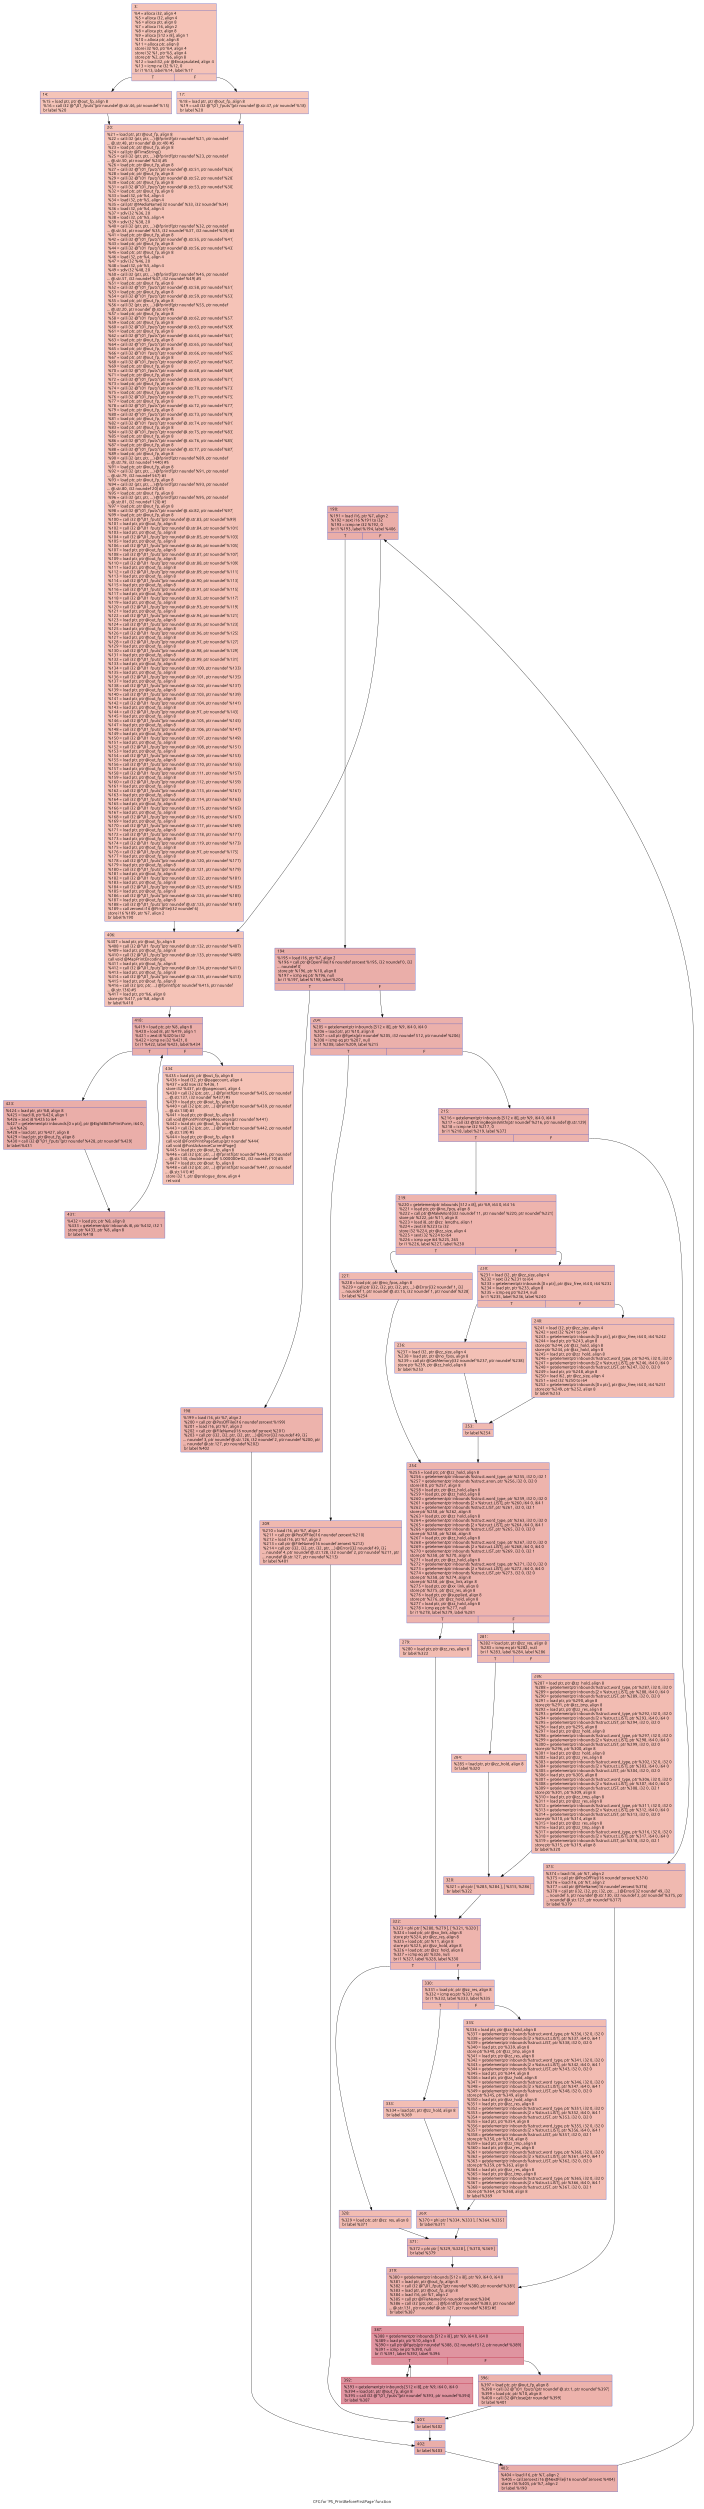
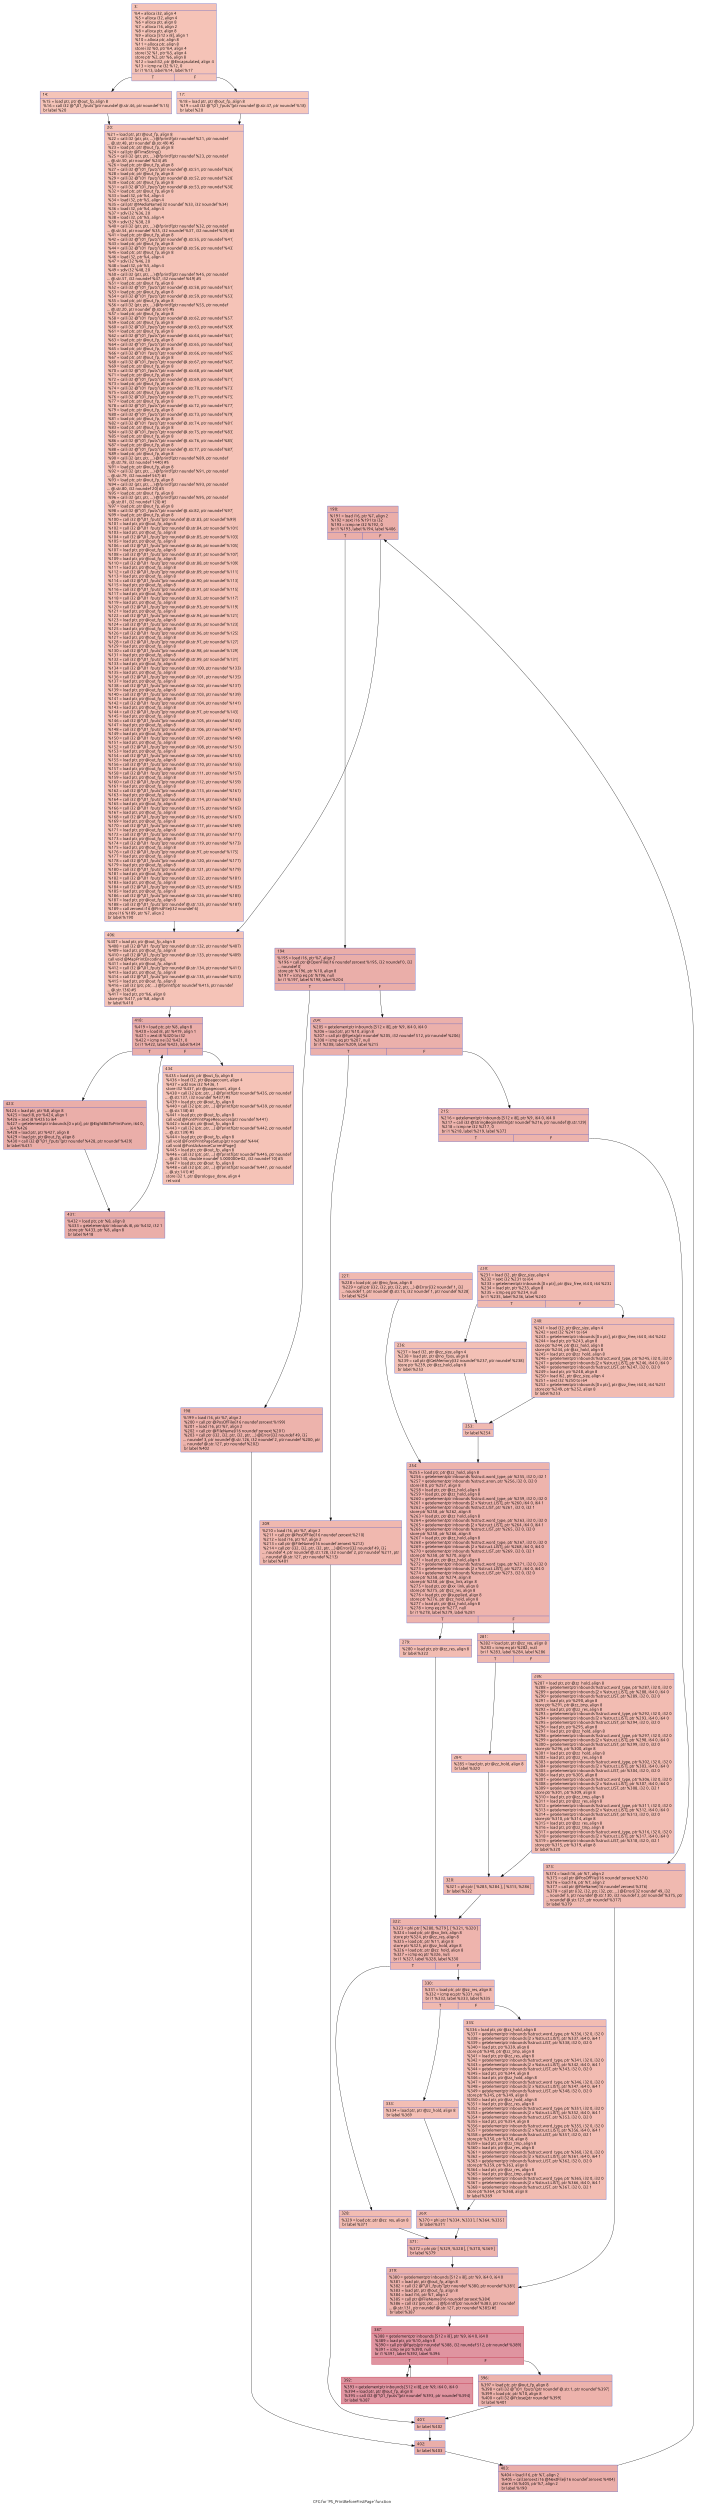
node "219:": removed
